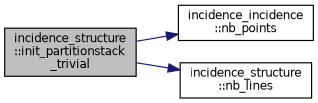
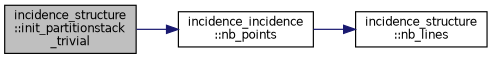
edge "incidence_structure ::init_partitionstack _trivial" -> "incidence_structure ::nb_lines": now "incidence_incidence ::nb_points" -> "incidence_structure ::nb_lines"
